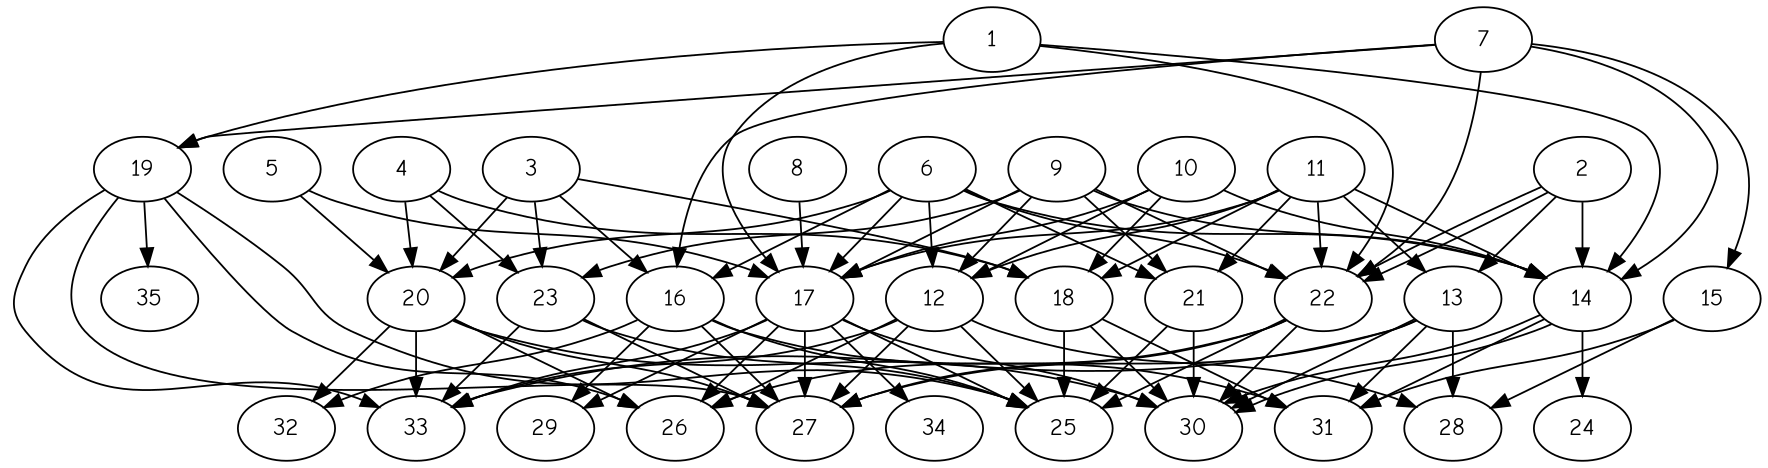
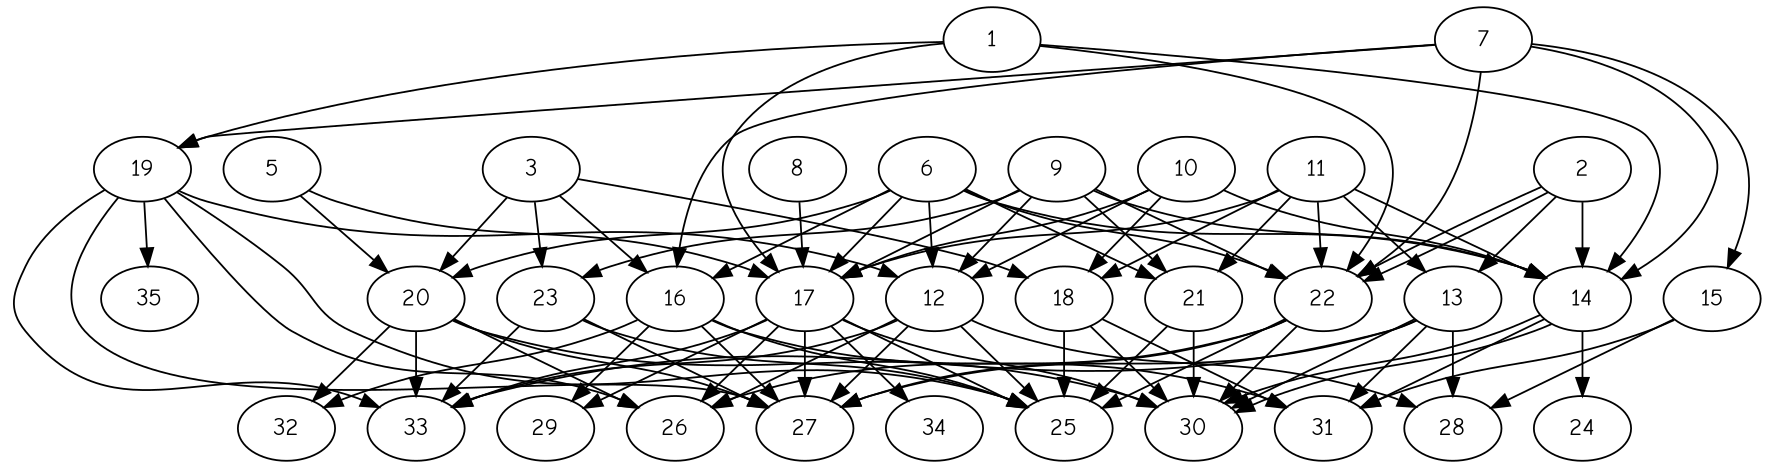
node "4": removed
edge "11" -> "12": now "19" -> "12"
